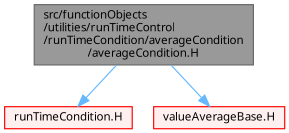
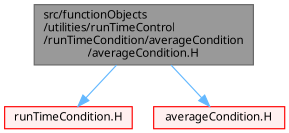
node "valueAverageBase.H": label "valueAverageBase.H" -> "averageCondition.H"
